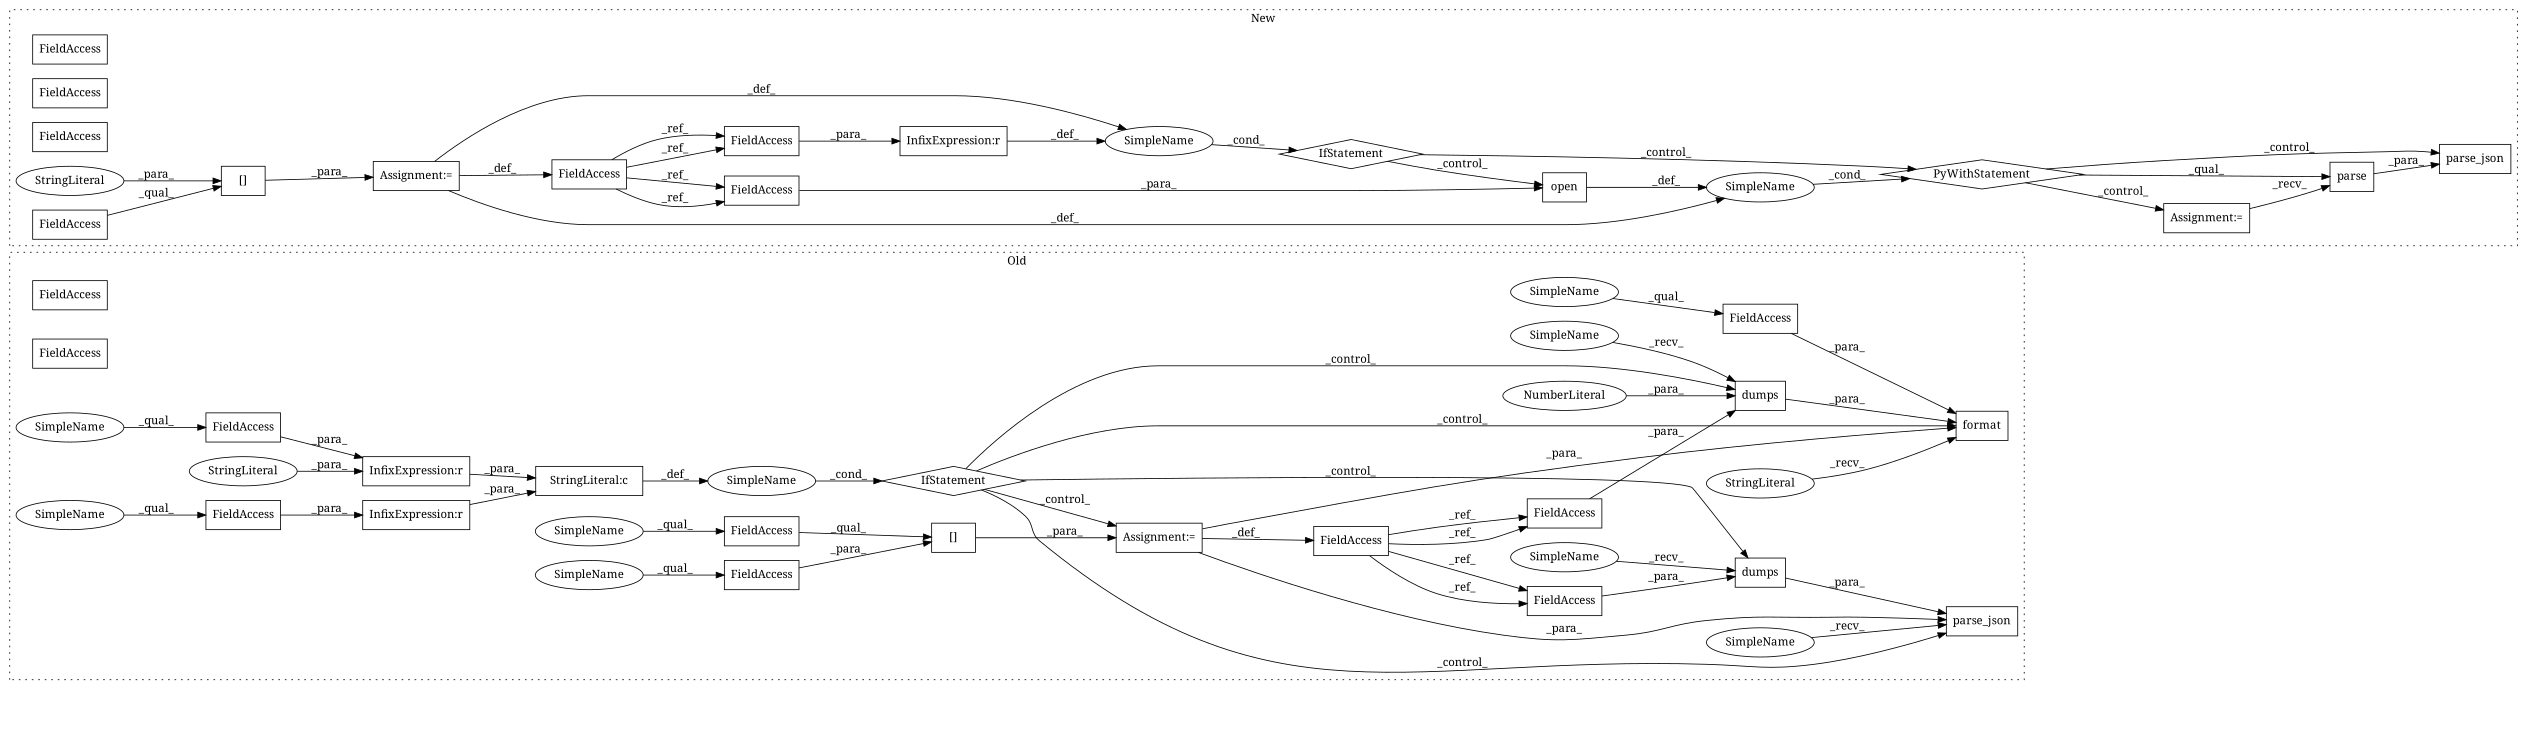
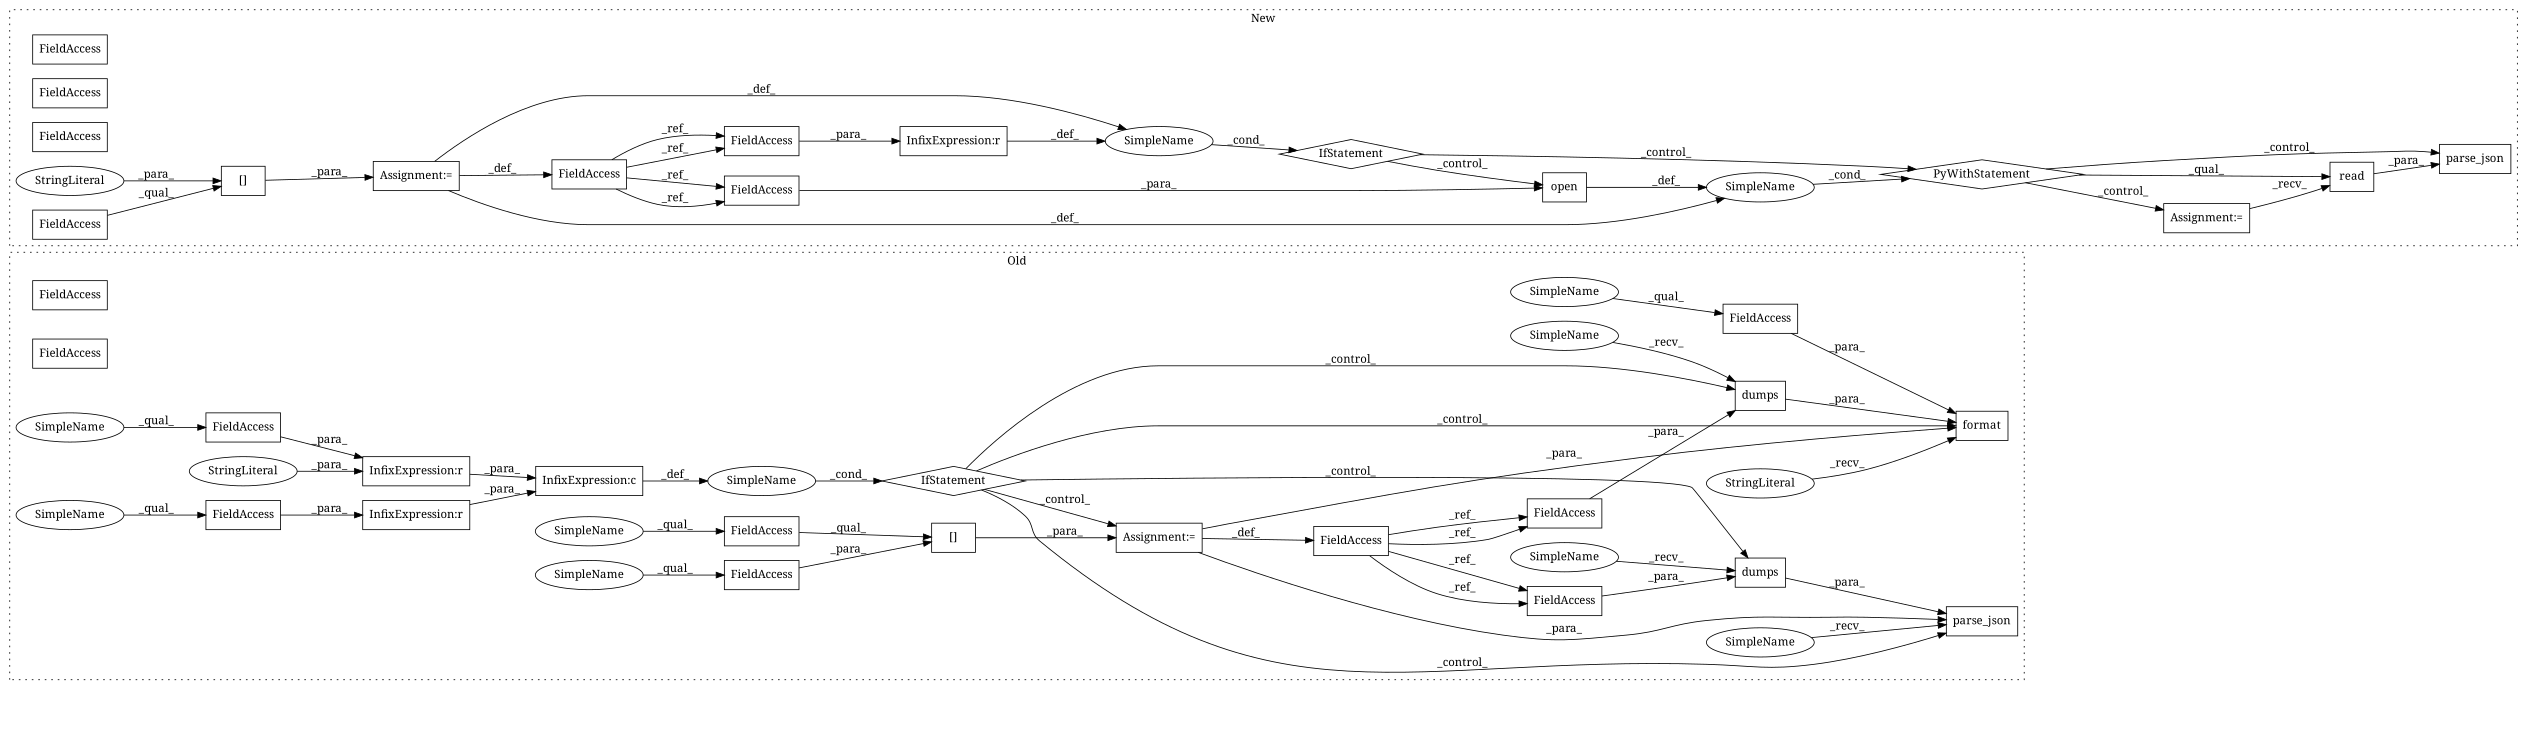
node "parse": label "parse" -> "read"
node "NumberLiteral": removed
node "StringLiteral:c": label "StringLiteral:c" -> "InfixExpression:c"
